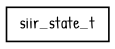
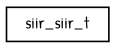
node "siir_state_t": label "siir_state_t" -> "siir_siir_t"
